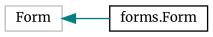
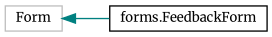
node "forms.Form": label "forms.Form" -> "forms.FeedbackForm"
